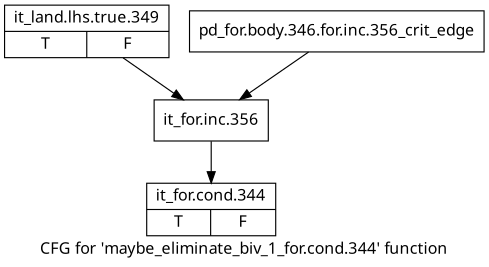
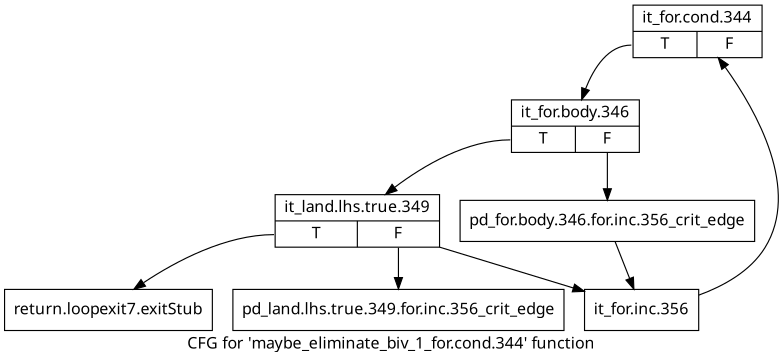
node "it_for.body.346": added
node "return.loopexit7.exitStub": added
node "pd_land.lhs.true.349.for.inc.356_crit_edge": added
